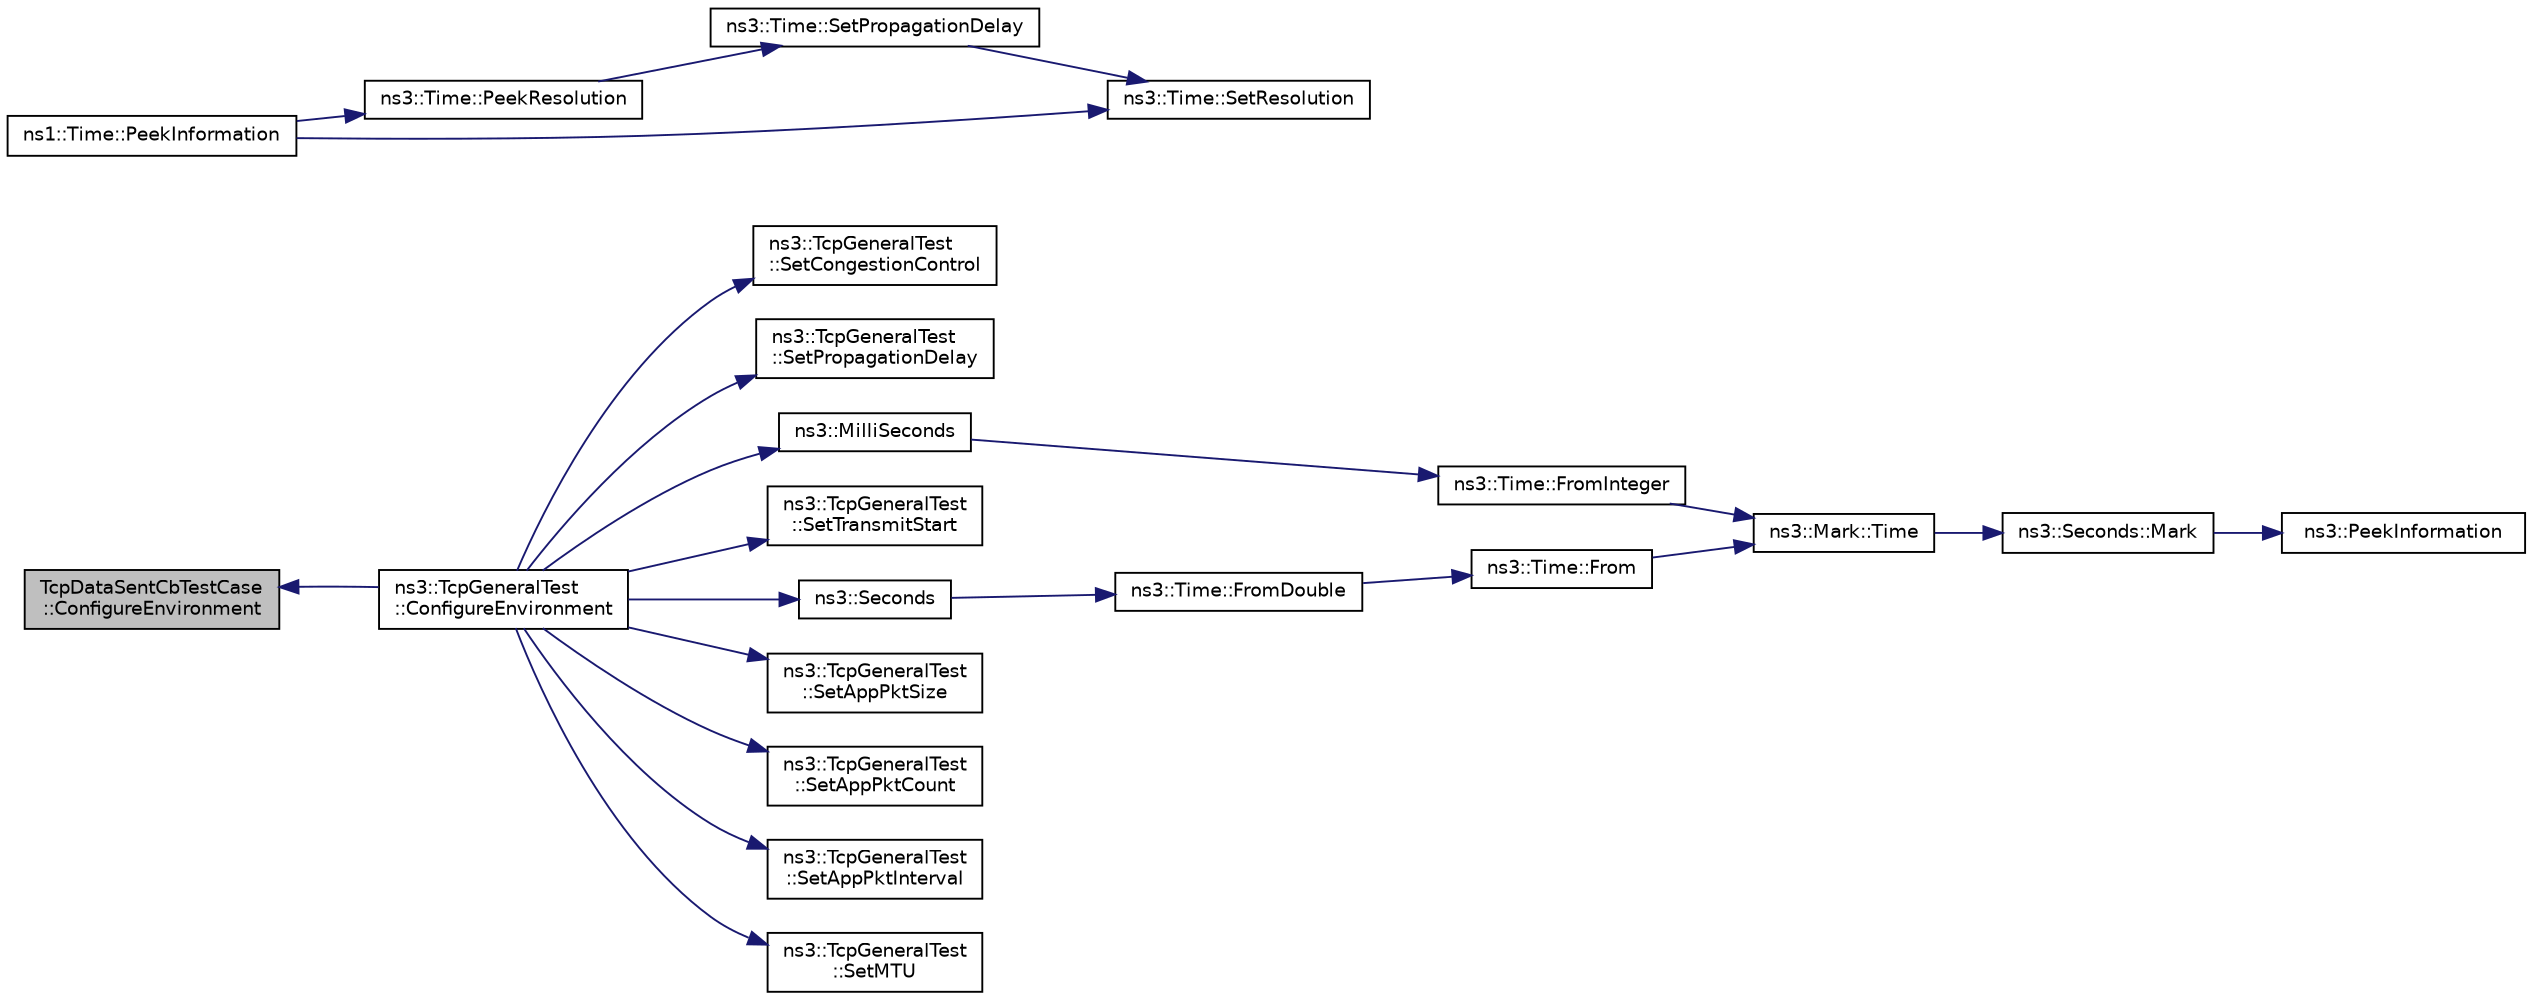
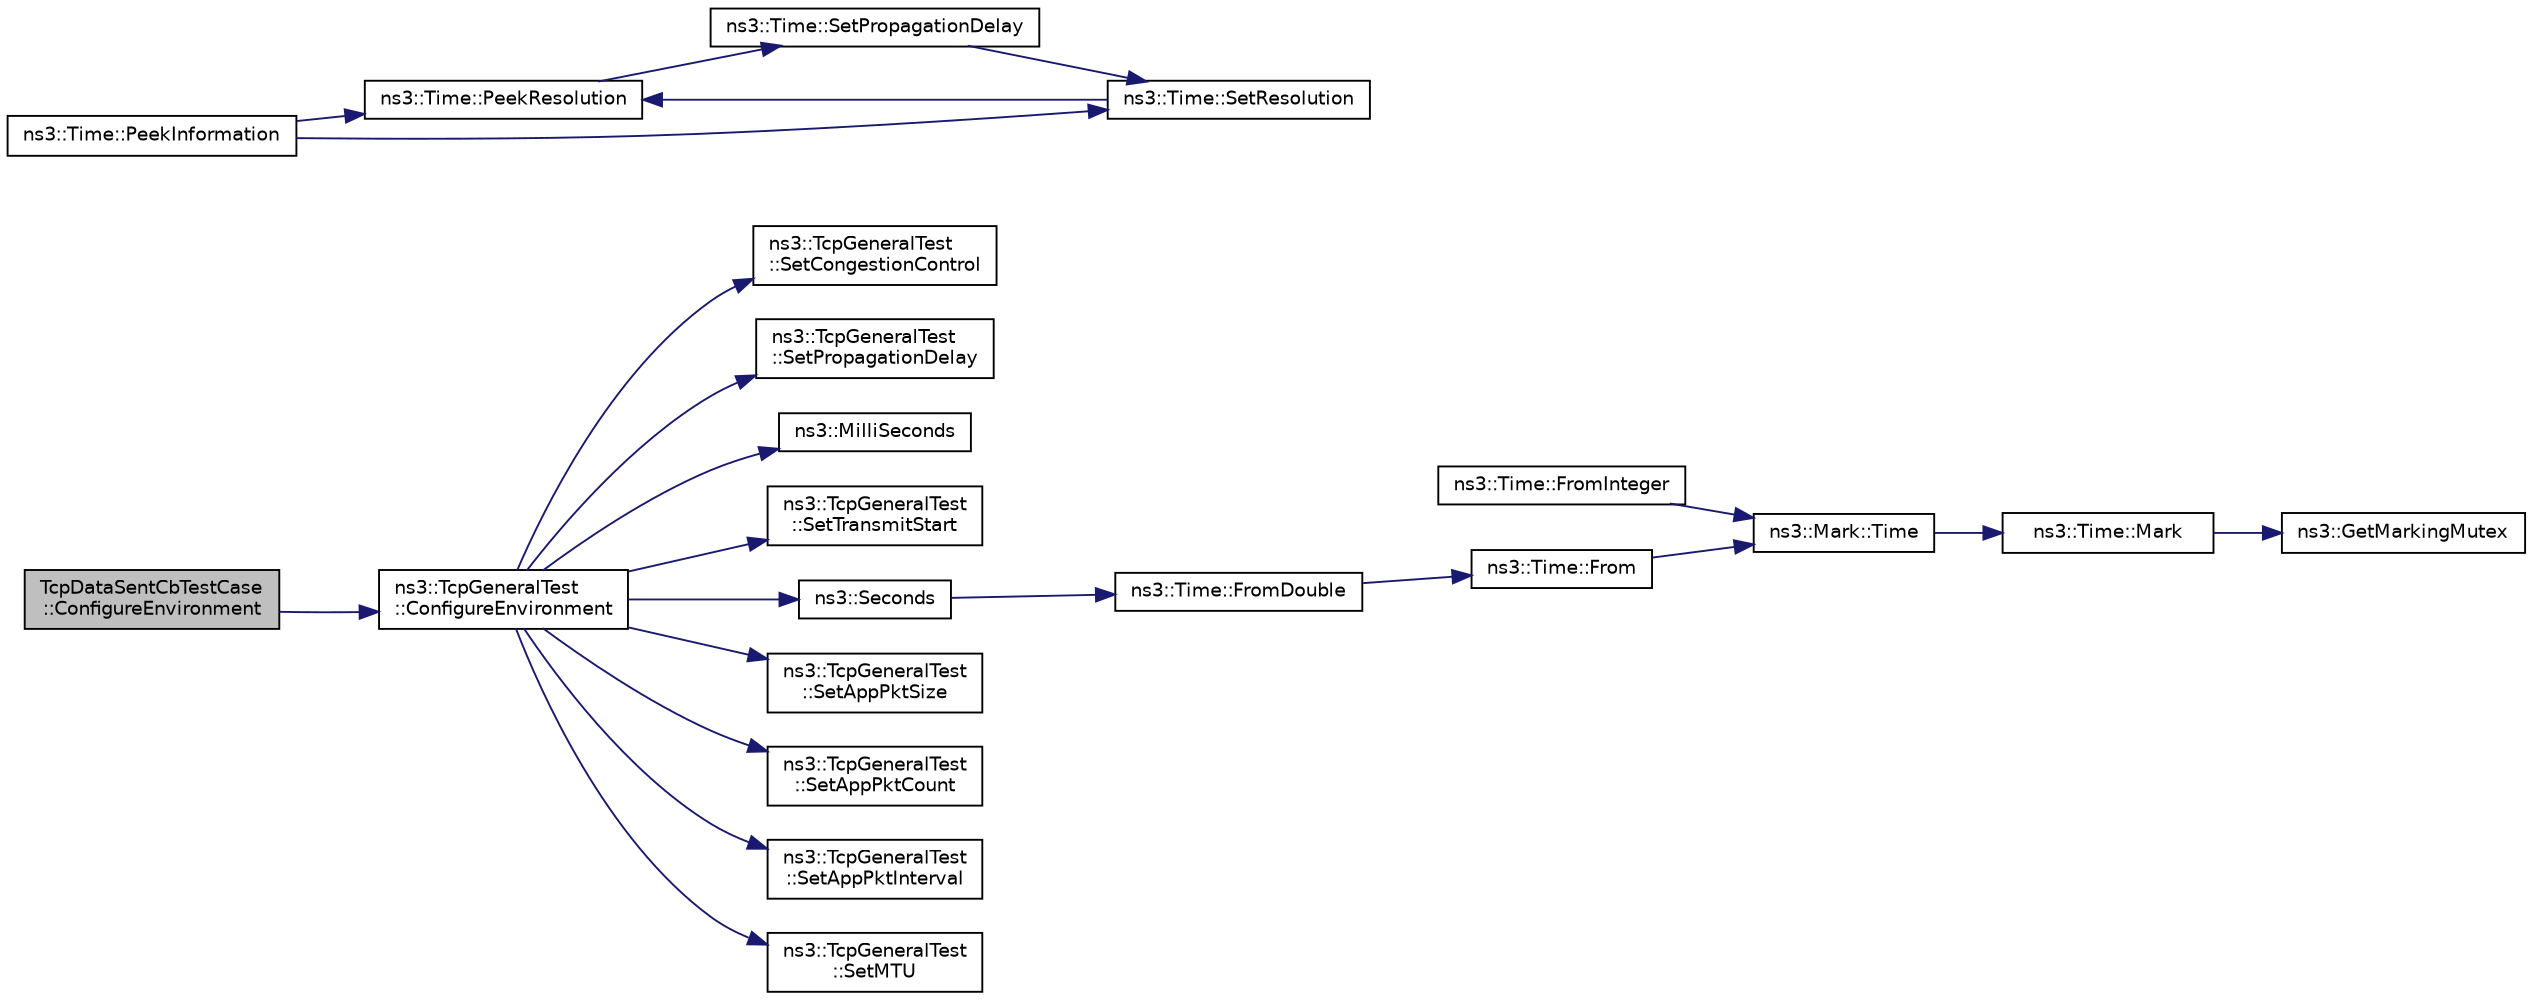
edge "ns3::Time::SetResolution" -> "ns3::Time::PeekResolution": added
node "ns1::Time::PeekInformation": label "ns1::Time::PeekInformation" -> "ns3::Time::PeekInformation"
edge "ns3::MilliSeconds" -> "ns3::Time::FromInteger": removed
node "ns3::Seconds::Mark": label "ns3::Seconds::Mark" -> "ns3::Time::Mark"
node "ns3::PeekInformation": label "ns3::PeekInformation" -> "ns3::GetMarkingMutex"
edge "ns3::TcpGeneralTest ::ConfigureEnvironment" -> "TcpDataSentCbTestCase ::ConfigureEnvironment": reversed
